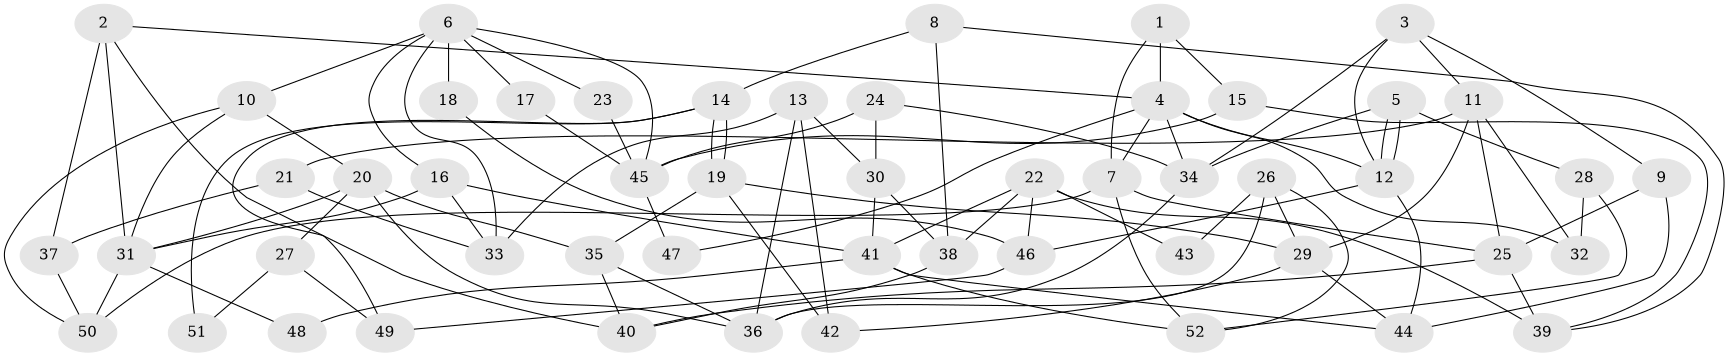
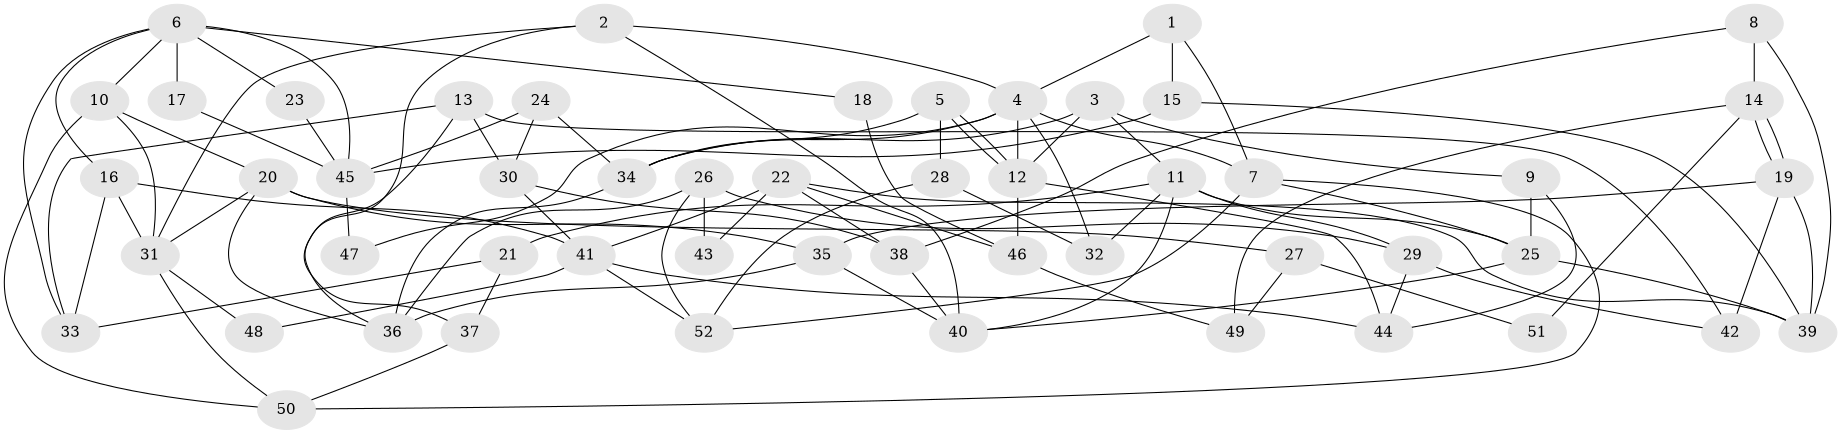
edge "19" -- "29": now "19" -- "39"
edge "11" -- "40": added
